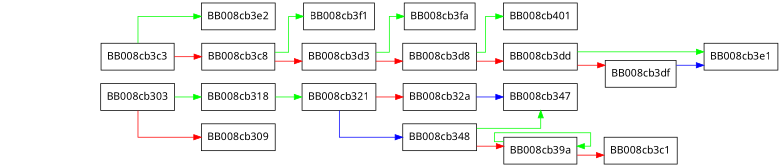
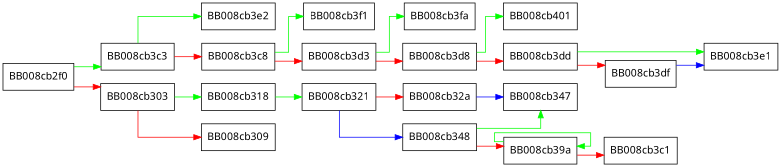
node "BB008cb2f0": added
